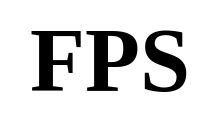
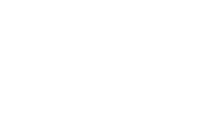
node "FPS": removed
